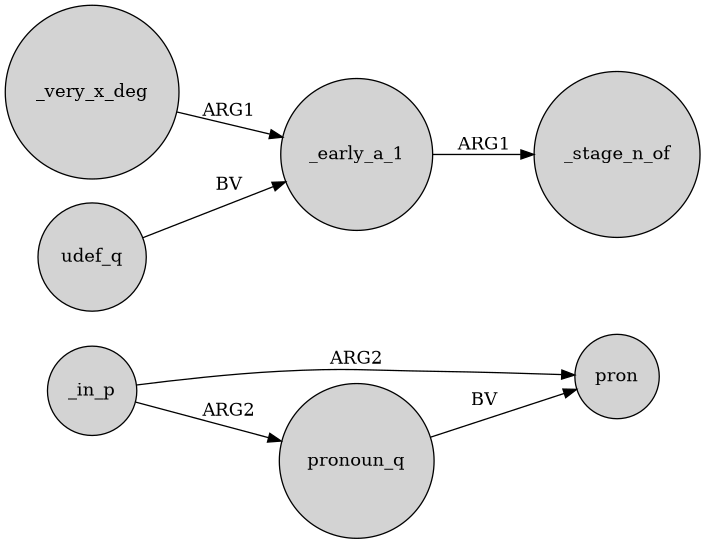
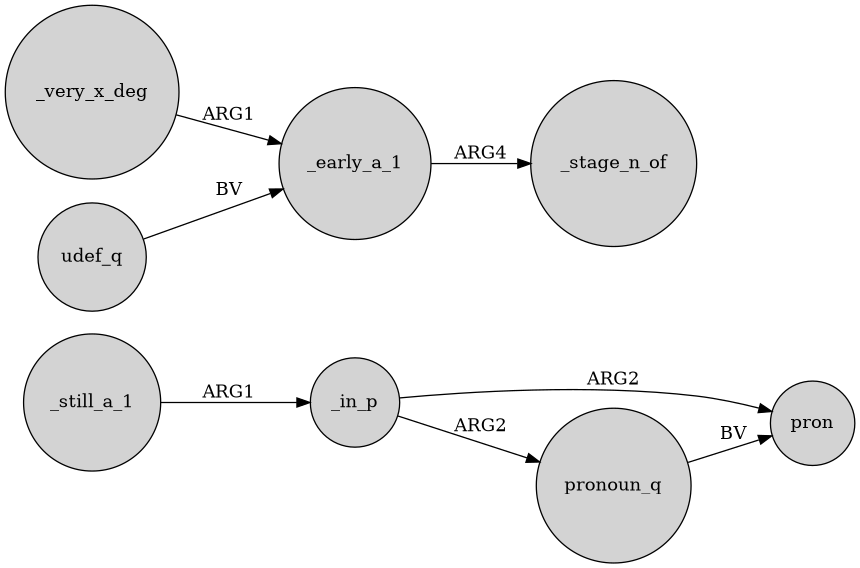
edge "_early_a_1" -> "_stage_n_of": label "ARG1" -> "ARG4"
node "_still_a_1": added
